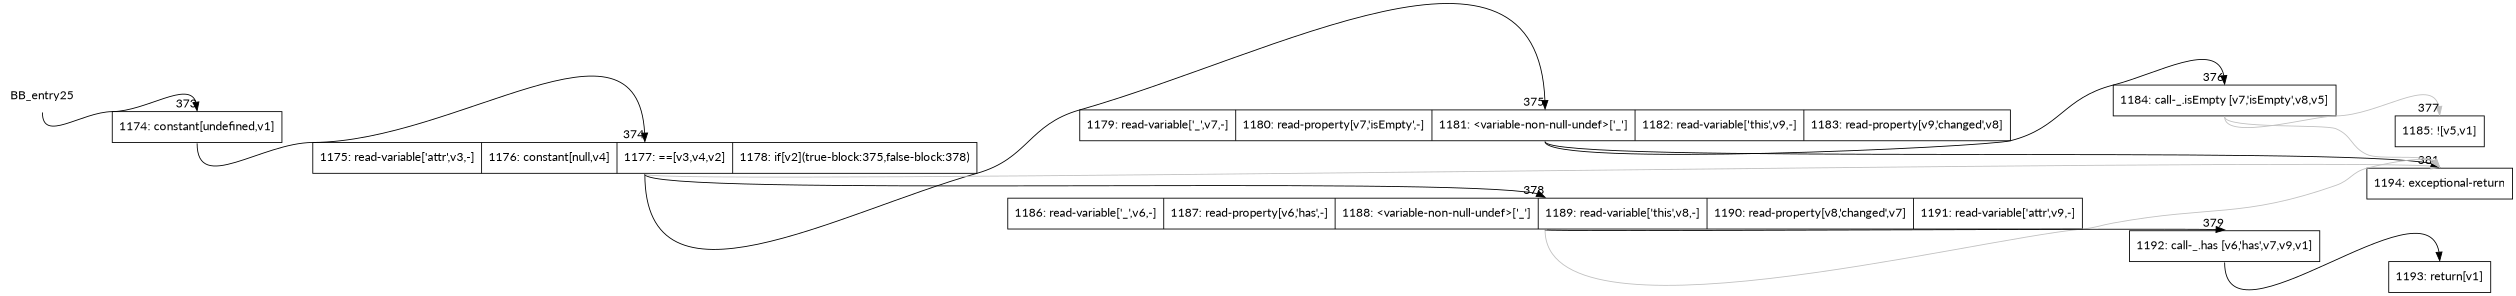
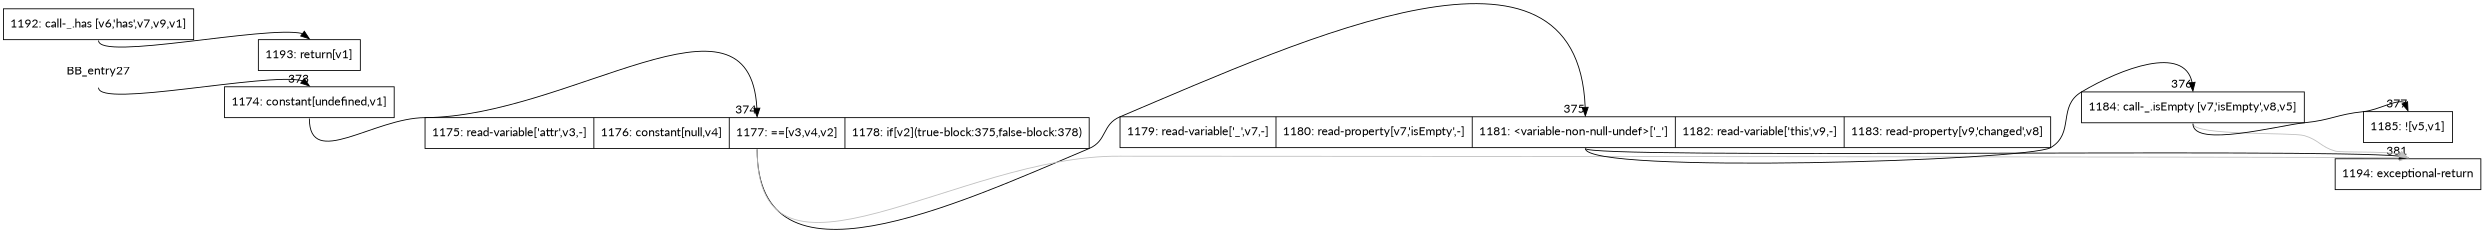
node "BB_entry25": label "BB_entry25" -> "BB_entry27"
edge "1184: call-_.isEmpty [v7,'isEmpty',v8,v5]" -> "1185: ![v5,v1]": color gray -> black
node "1186: read-variable['_',v6,-]": removed
